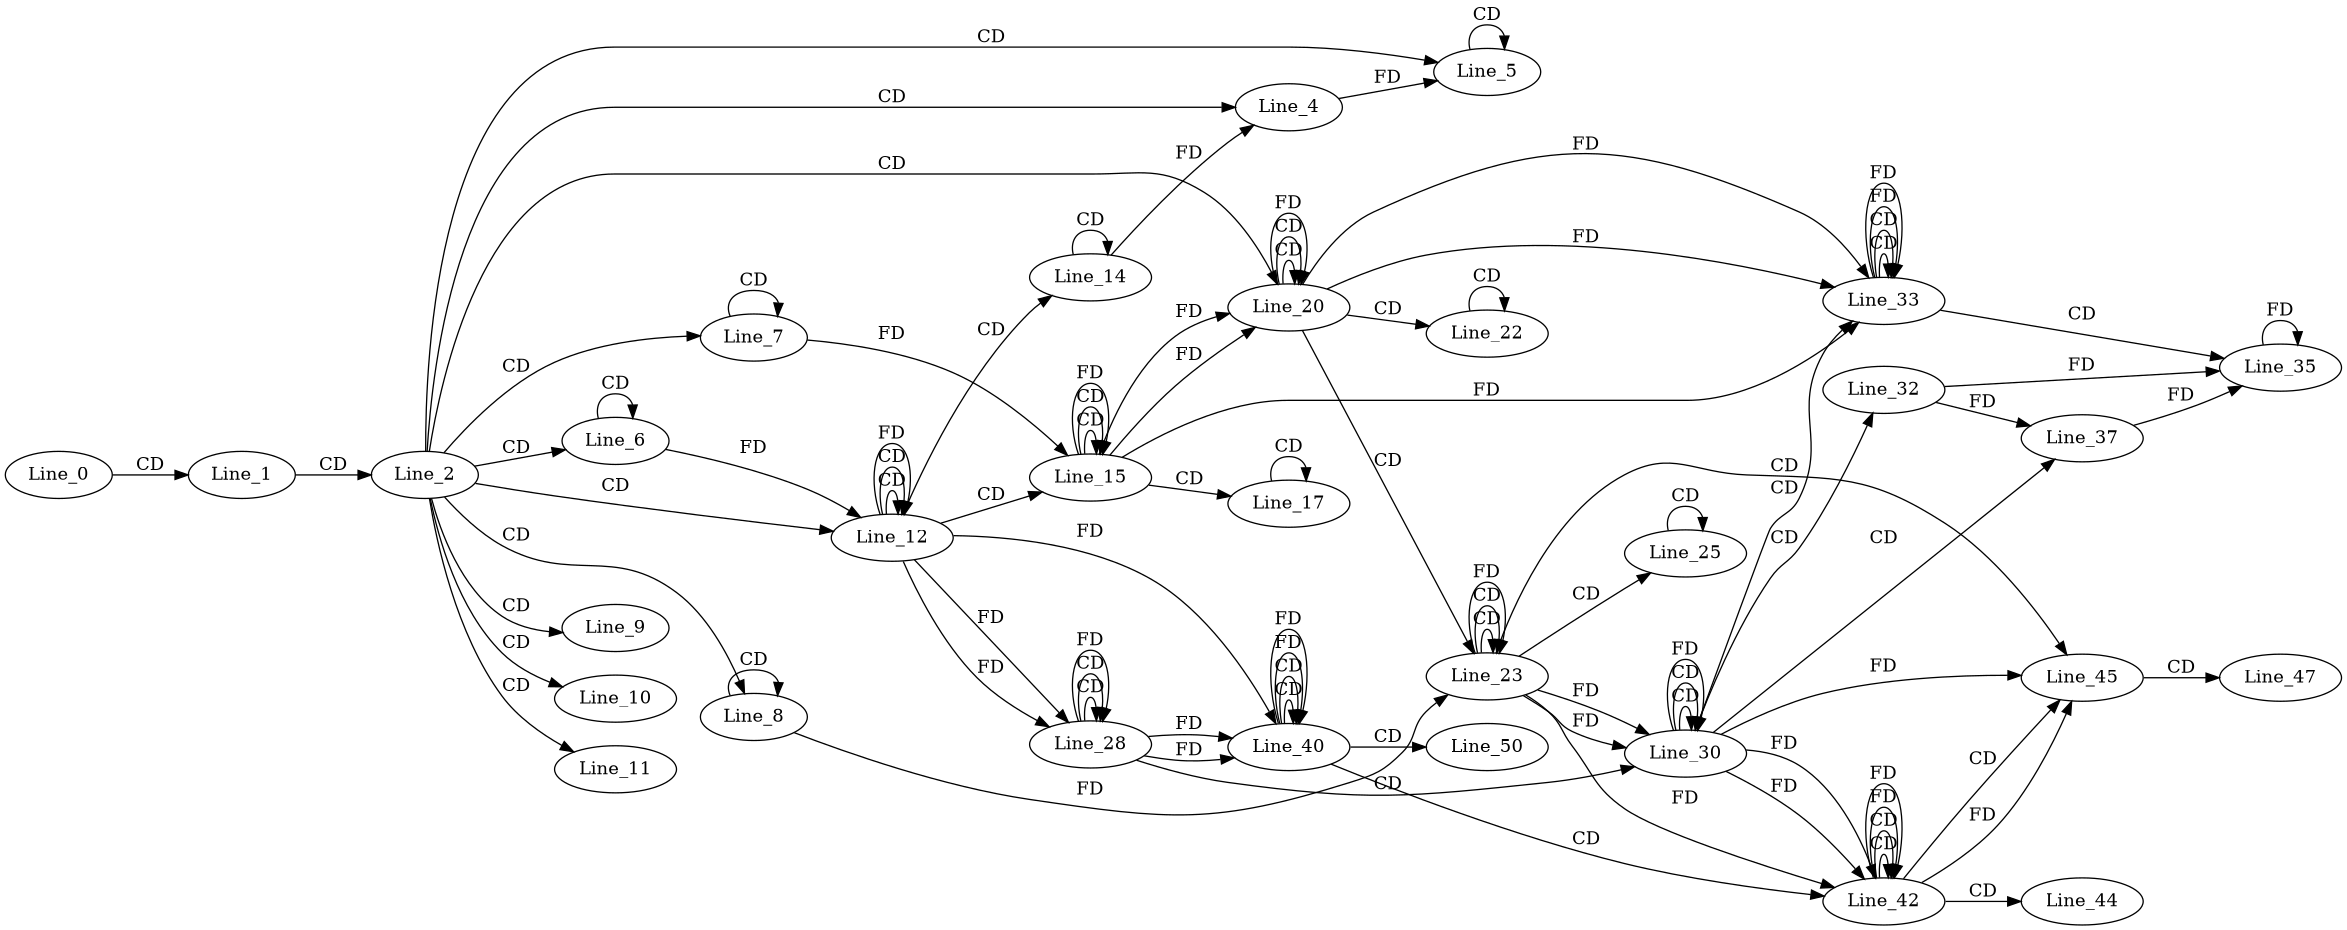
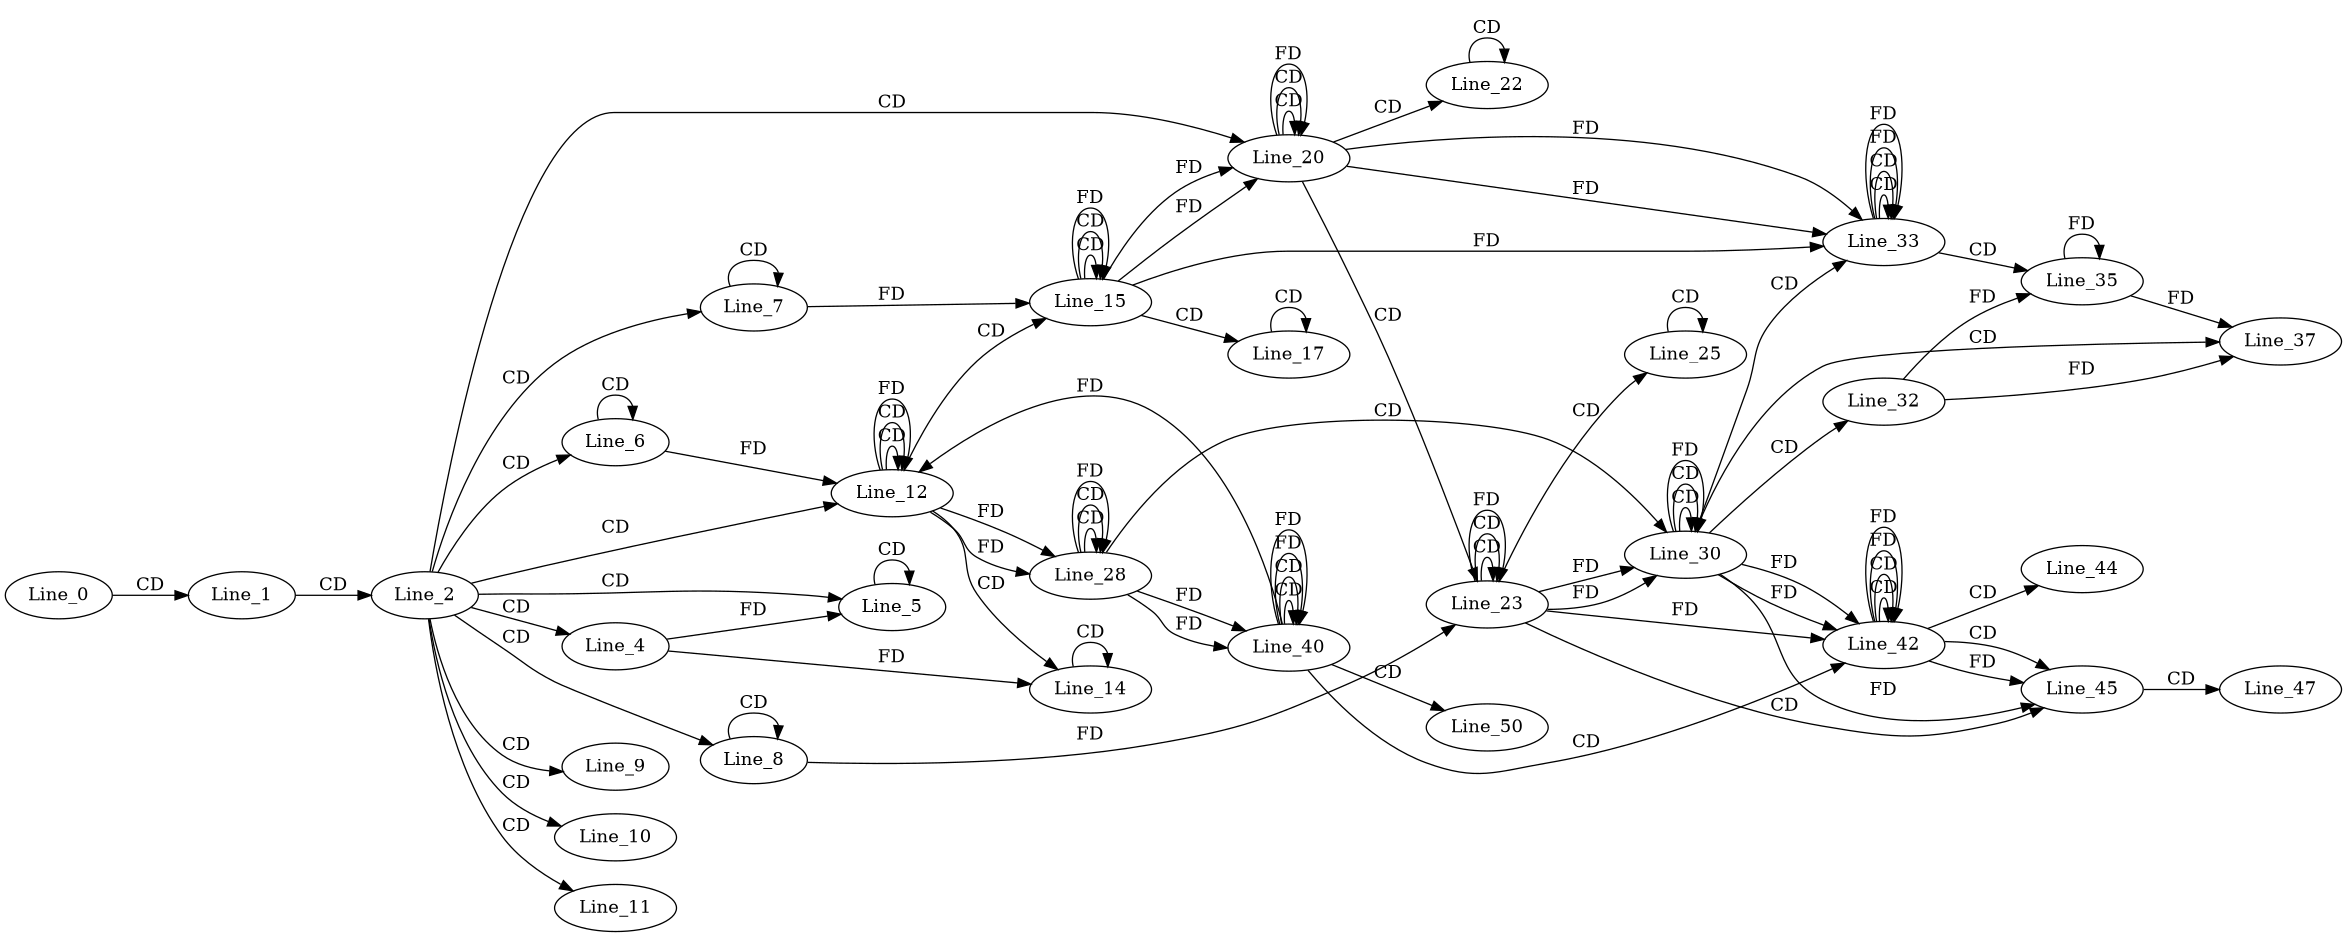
edge "Line_14" -> "Line_4": reversed
edge "Line_37" -> "Line_35": reversed
edge "Line_12" -> "Line_40": reversed
